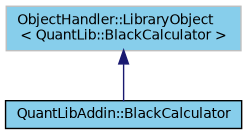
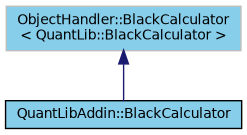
node "ObjectHandler::LibraryObject < QuantLib::BlackCalculator >": label "ObjectHandler::LibraryObject < QuantLib::BlackCalculator >" -> "ObjectHandler::BlackCalculator < QuantLib::BlackCalculator >"
